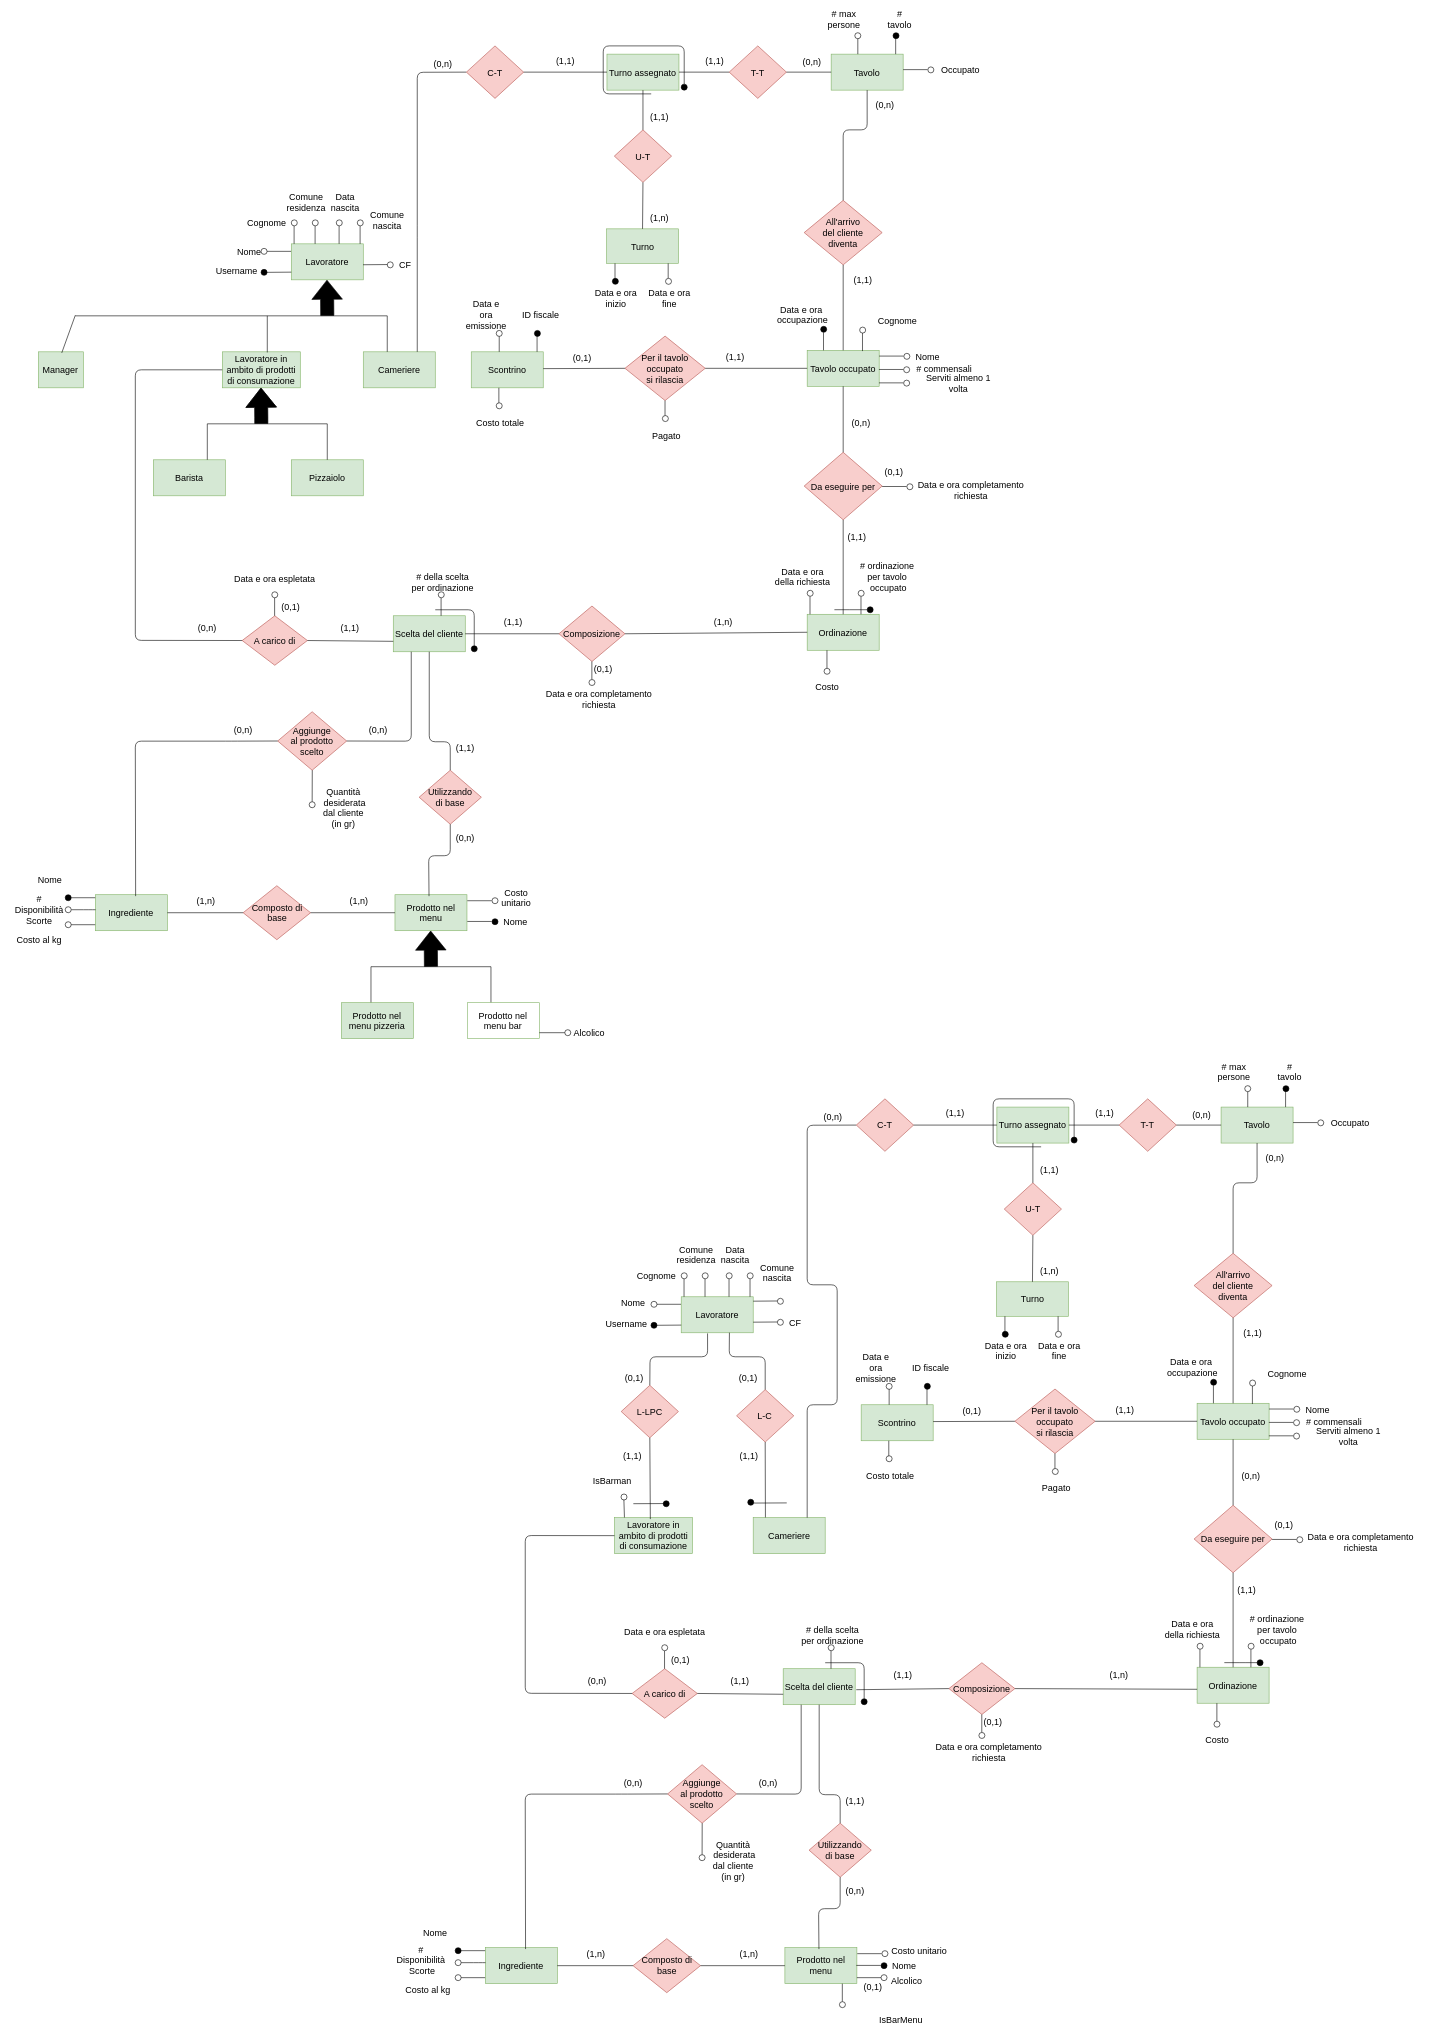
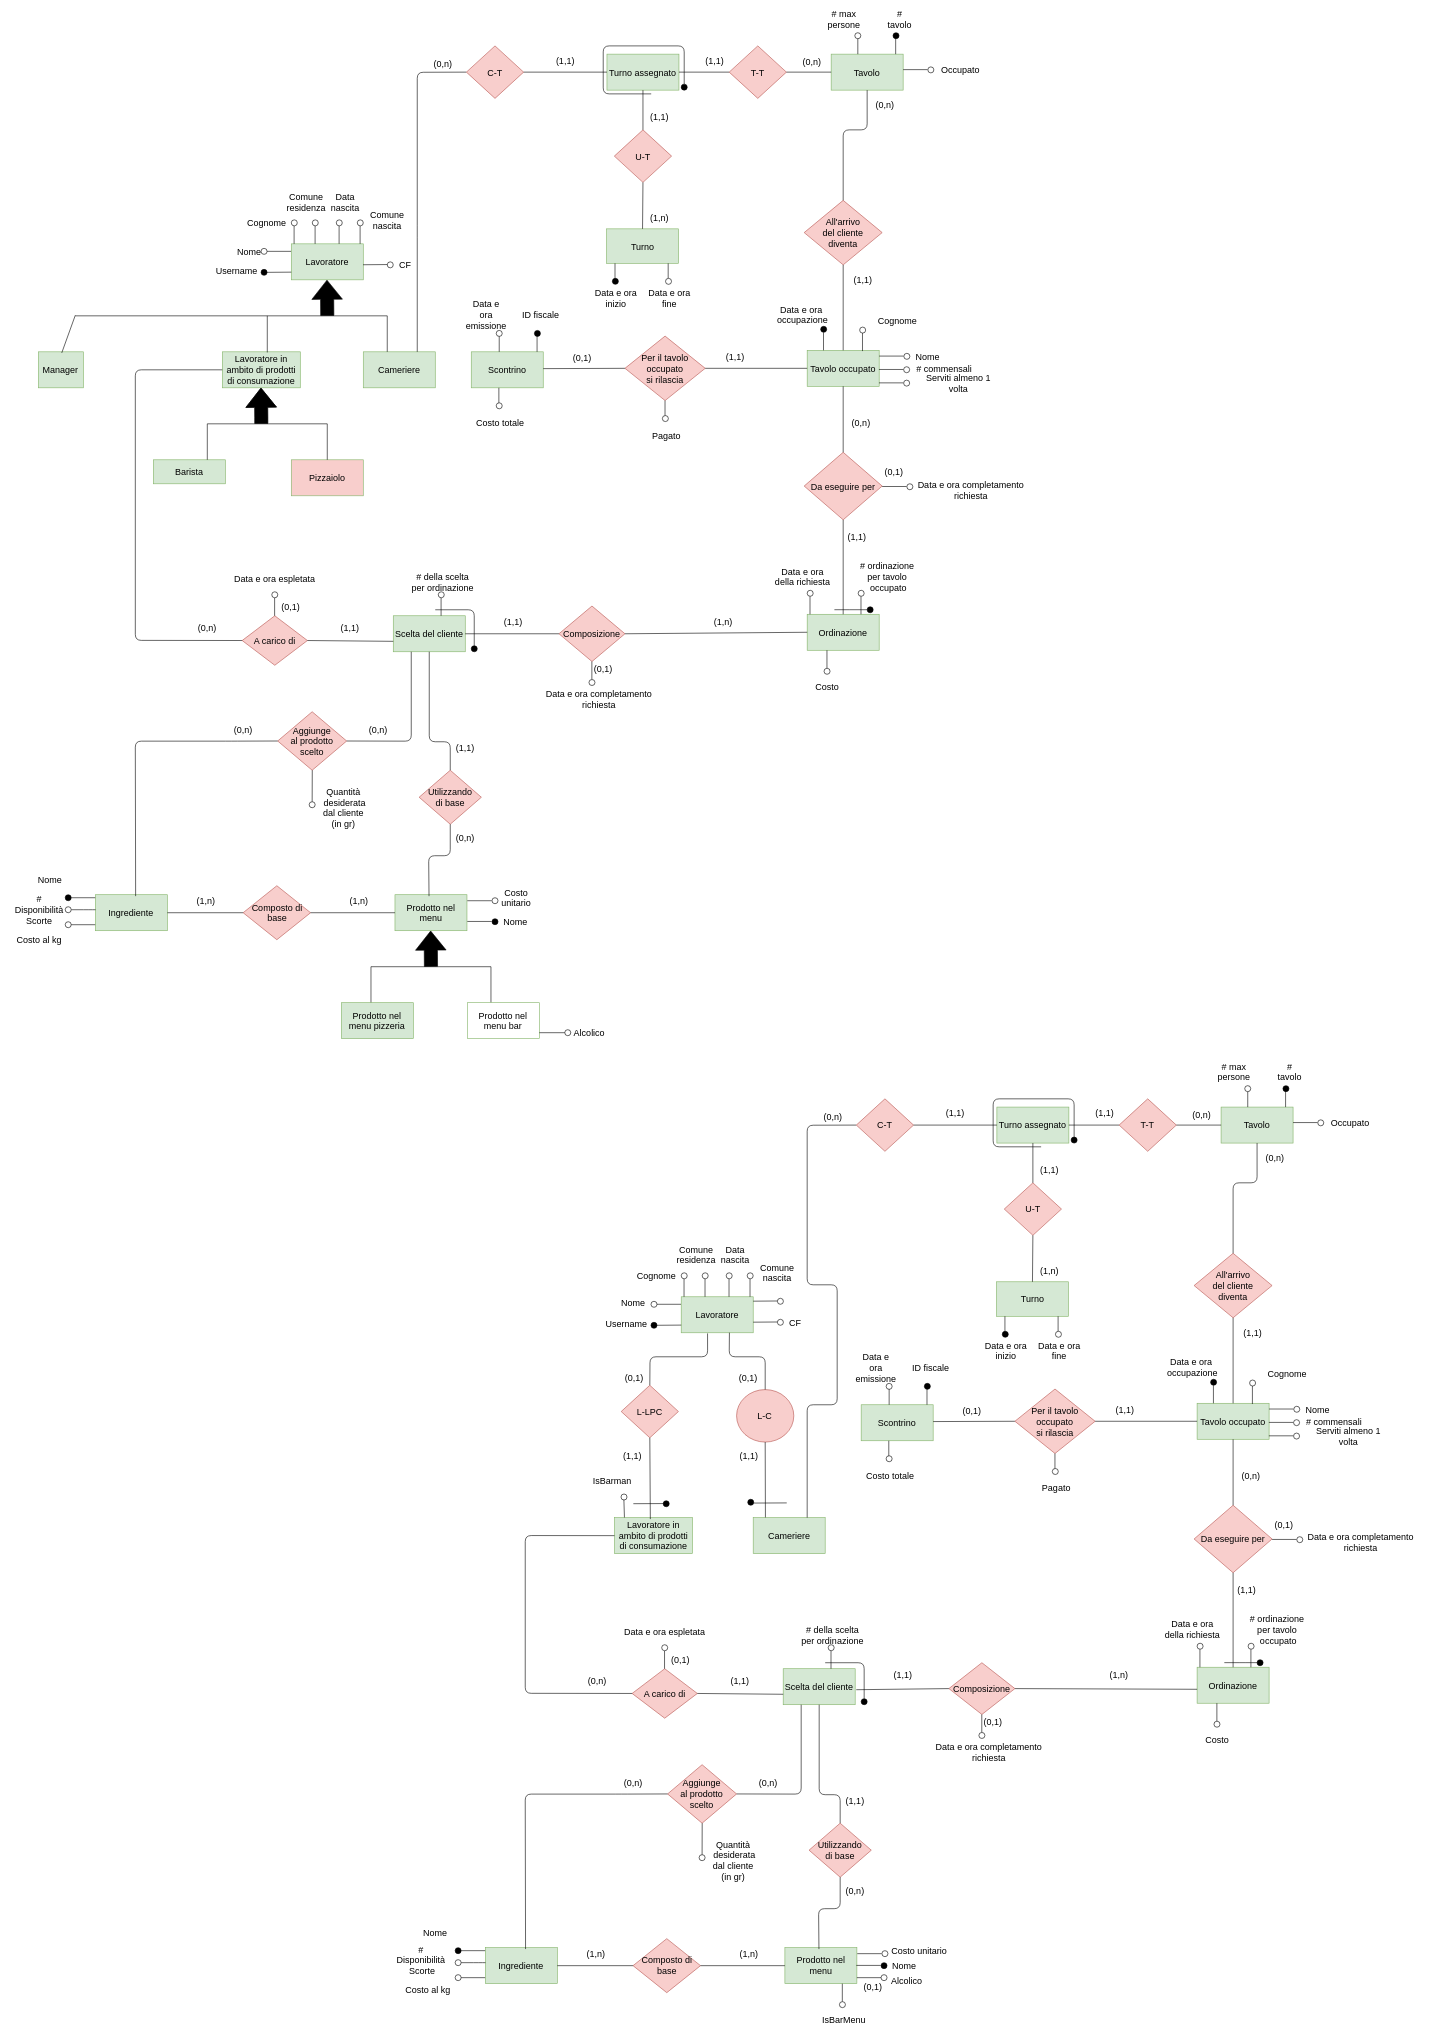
node "Barista": size 72x36 -> 72x24
node "Pizzaiolo": fillcolor #d5e8d4 -> #f8cecc
node "L-C": shape diamond -> ellipse
node "IsBarMenu": moved (901, 2020) -> (844, 2020)
